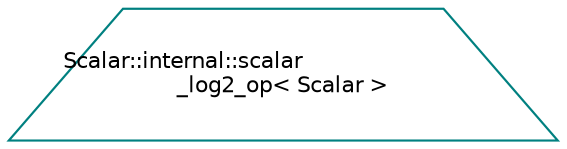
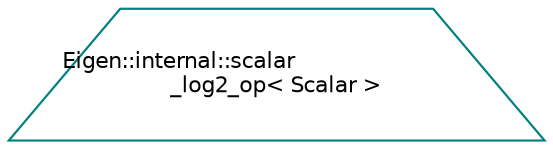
node "Scalar::internal::scalar _log2_op< Scalar >": label "Scalar::internal::scalar _log2_op< Scalar >" -> "Eigen::internal::scalar _log2_op< Scalar >"
